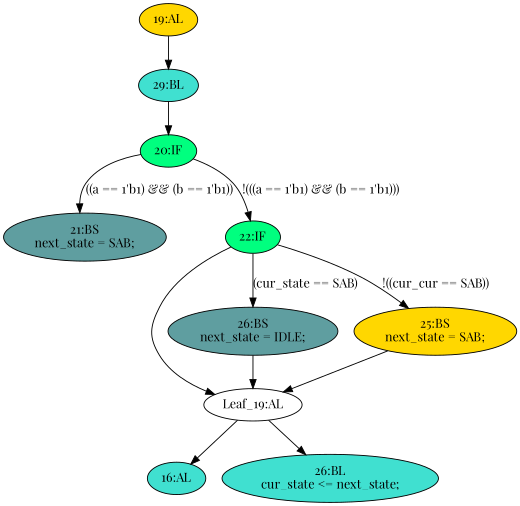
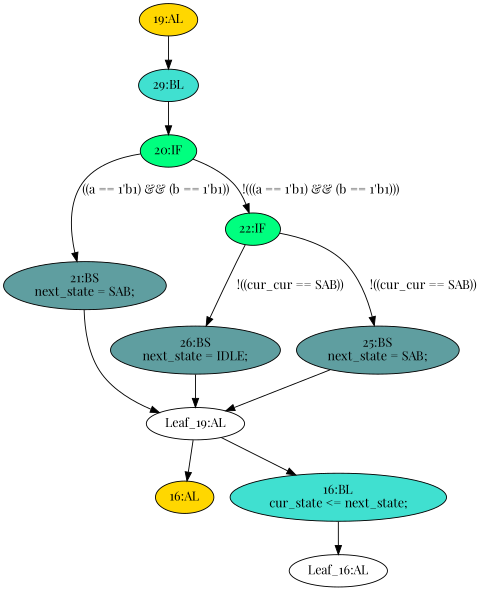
edge "22:IF" -> "26:BS next_state = IDLE;": label "(cur_state == SAB)" -> "!((cur_cur == SAB))"
edge "22:IF" -> "Leaf_19:AL": now "21:BS next_state = SAB;" -> "Leaf_19:AL"
node "25:BS next_state = SAB;": fillcolor gold -> cadetblue
node "16:AL": fillcolor turquoise -> gold
node "26:BL cur_state <= next_state;": label "26:BL cur_state <= next_state;" -> "16:BL cur_state <= next_state;"
node "Leaf_16:AL": added
